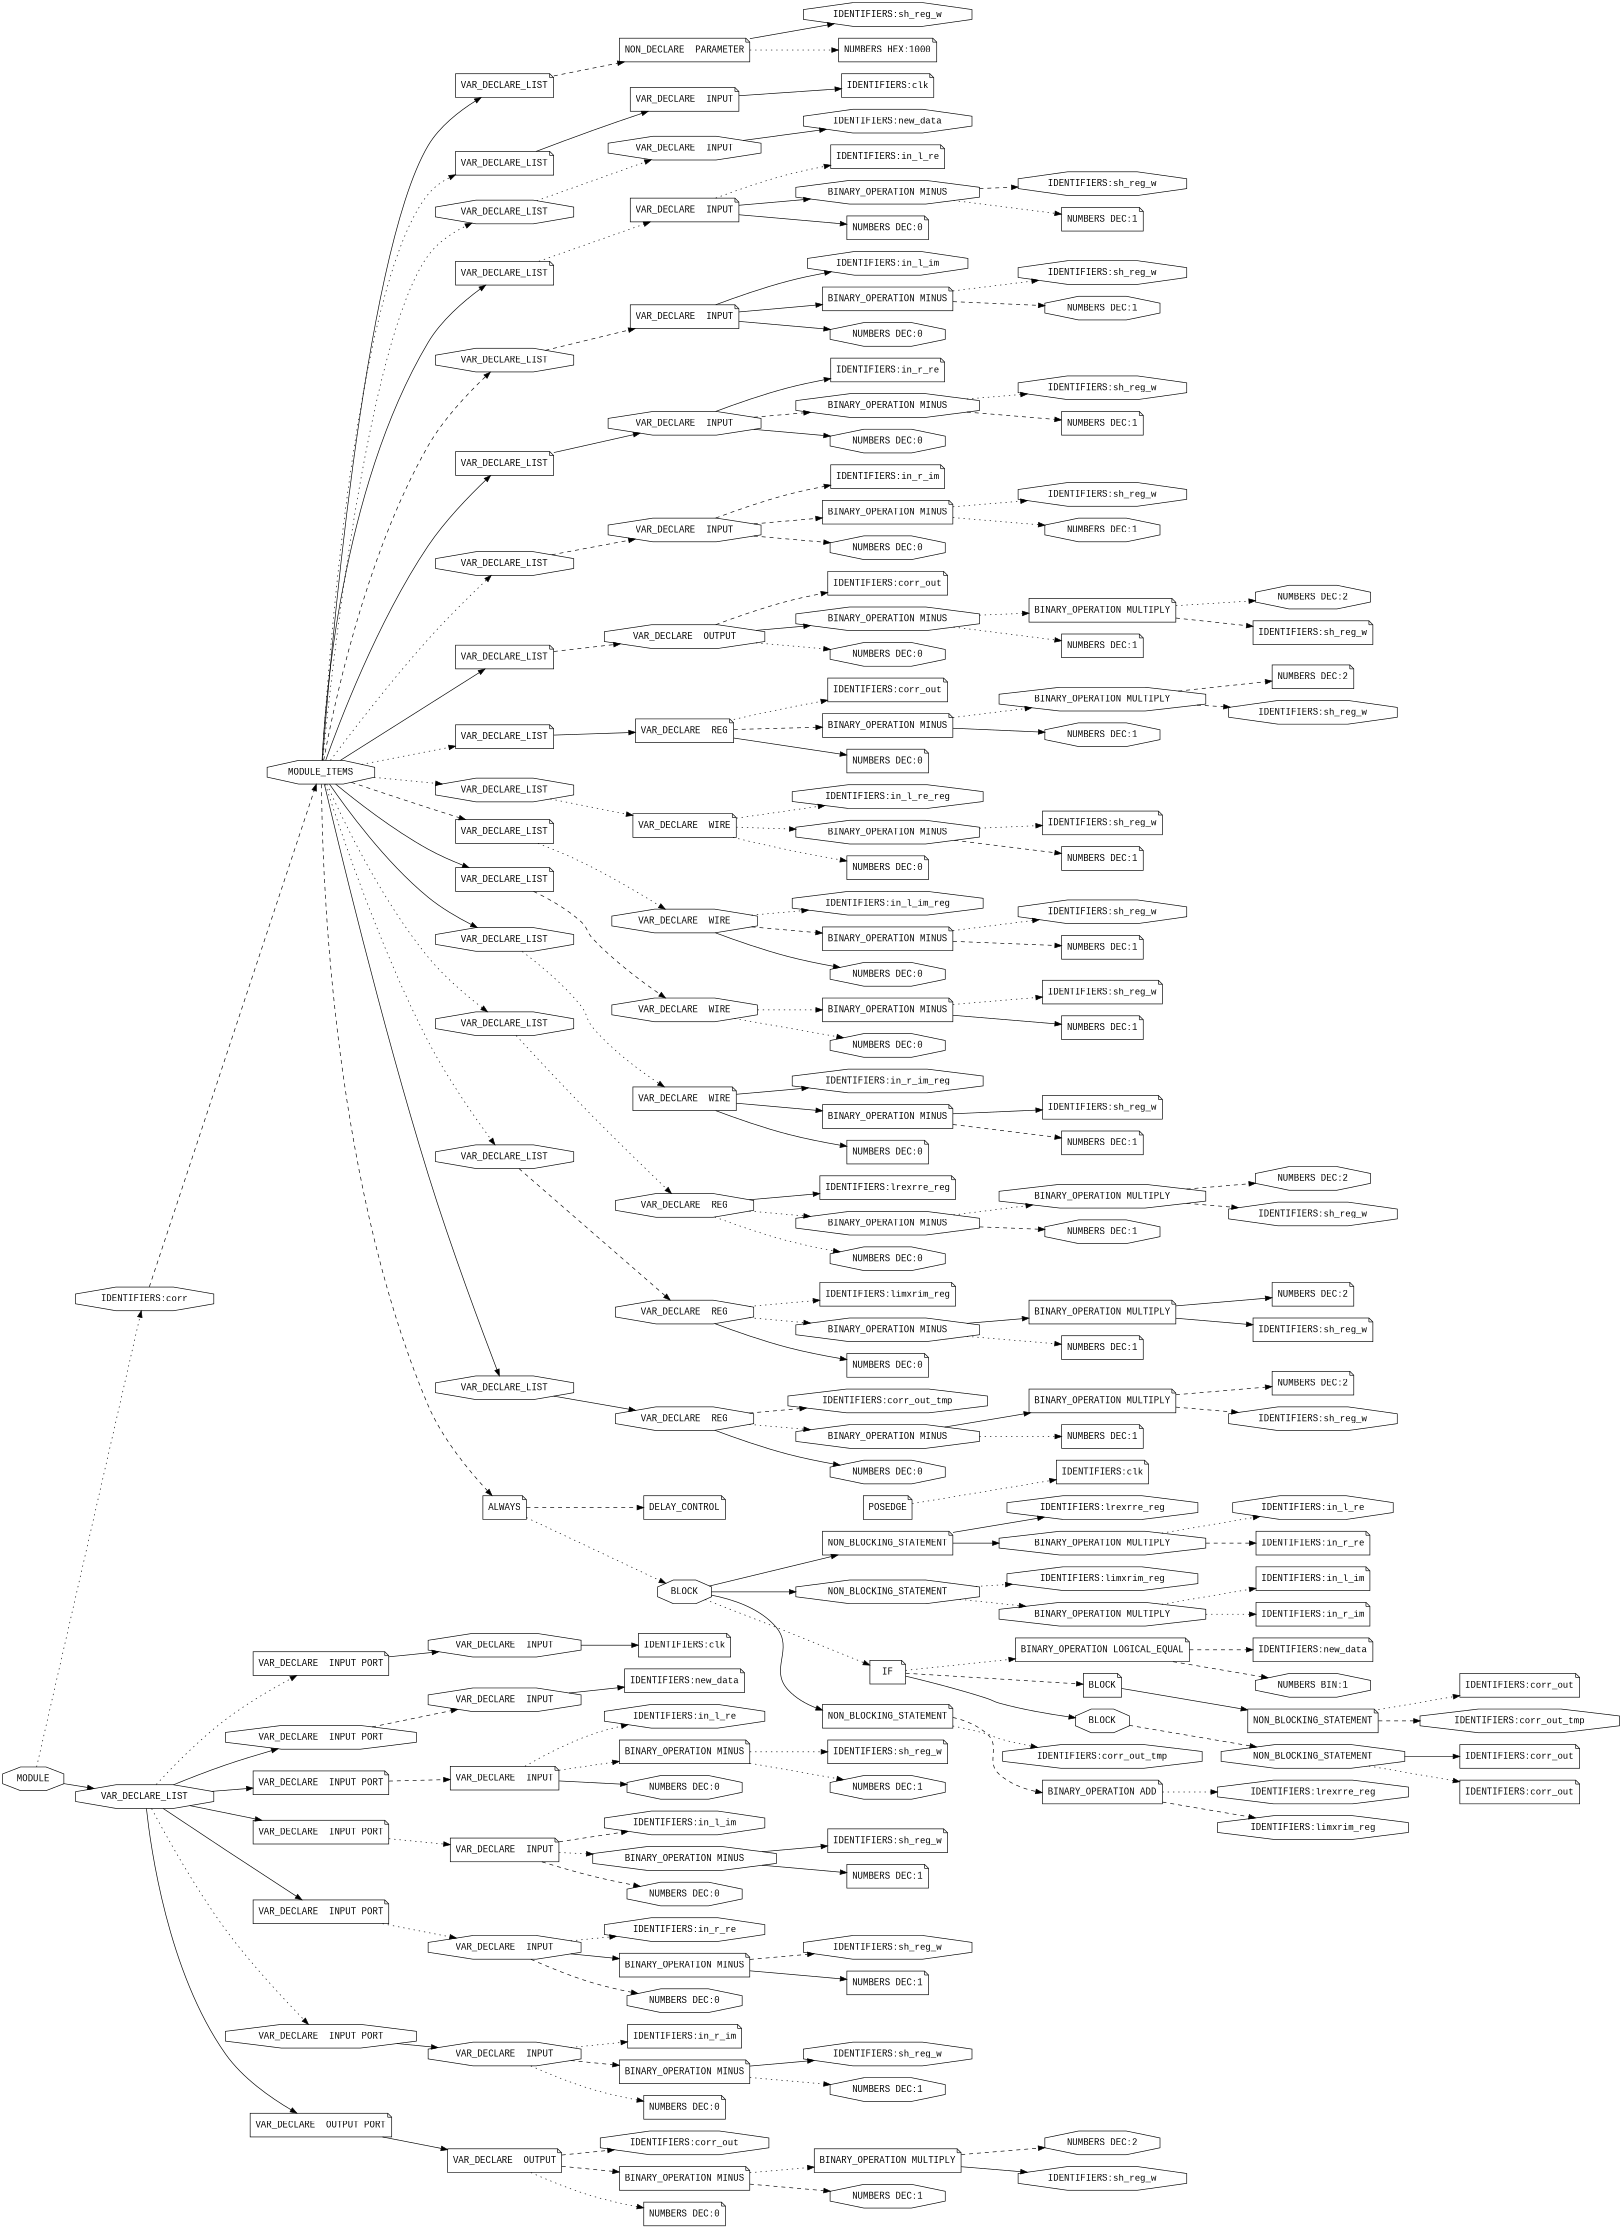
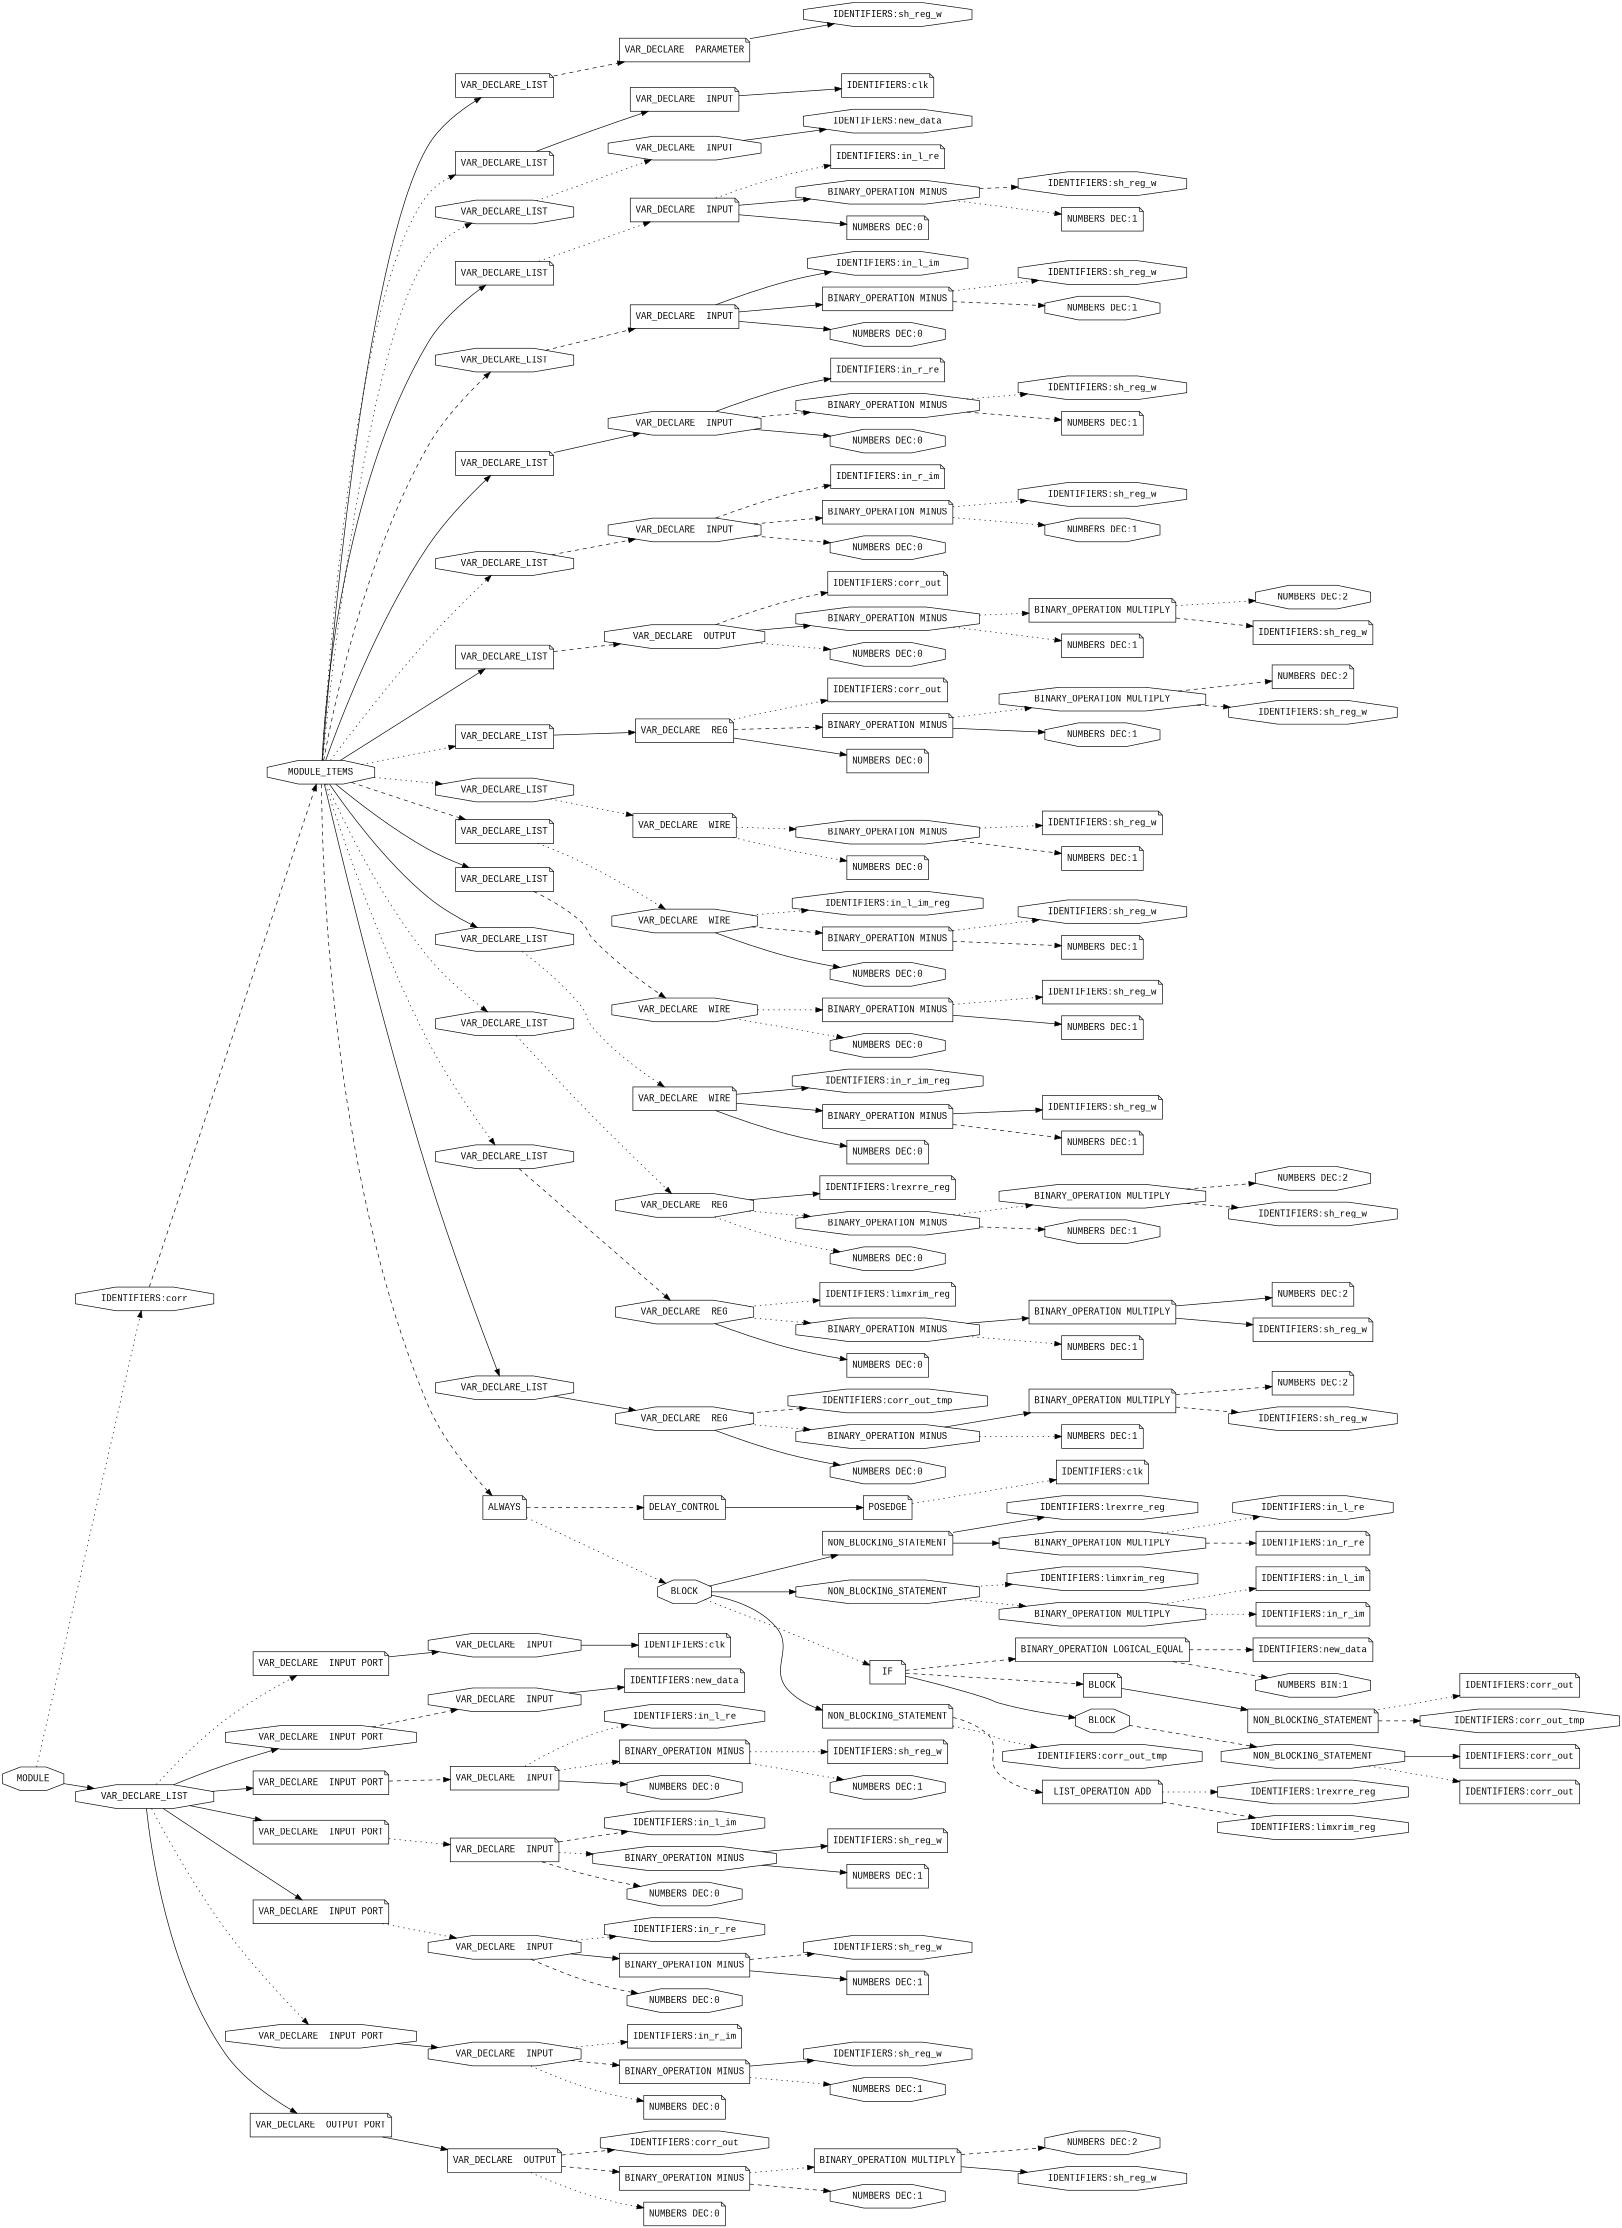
node "NON_DECLARE  PARAMETER": label "NON_DECLARE  PARAMETER" -> "VAR_DECLARE  PARAMETER"
node "NUMBERS HEX:1000": removed
node "IDENTIFIERS:in_l_re_reg": removed
edge "DELAY_CONTROL" -> "POSEDGE": added
edge "IF" -> "BINARY_OPERATION LOGICAL_EQUAL": style dotted -> dashed
node "BINARY_OPERATION ADD": label "BINARY_OPERATION ADD" -> "LIST_OPERATION ADD"
